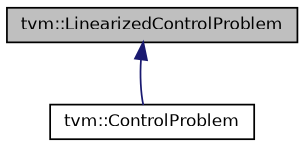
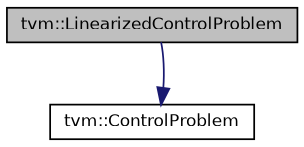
edge "tvm::ControlProblem" -> "tvm::LinearizedControlProblem": reversed
